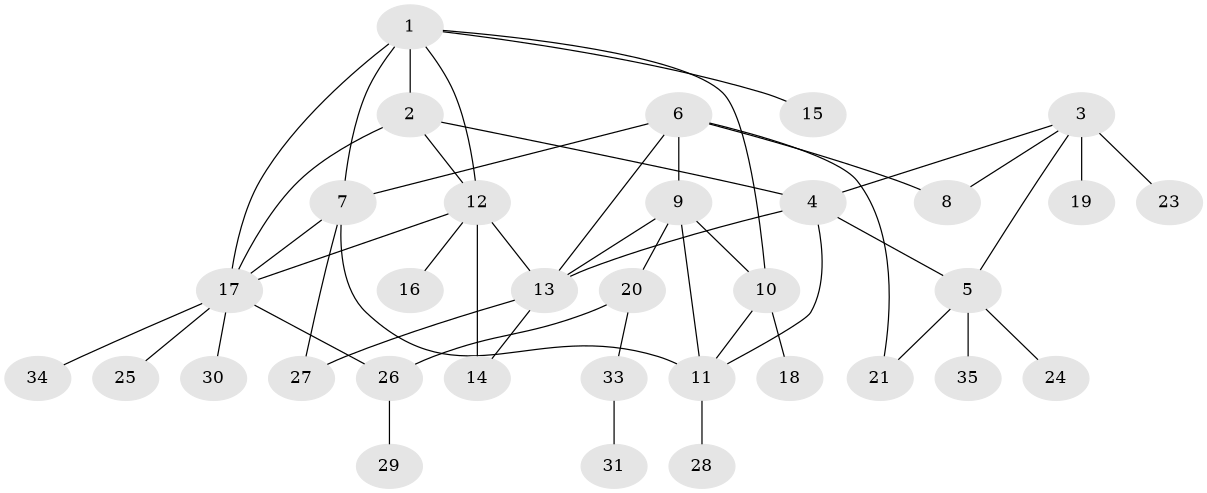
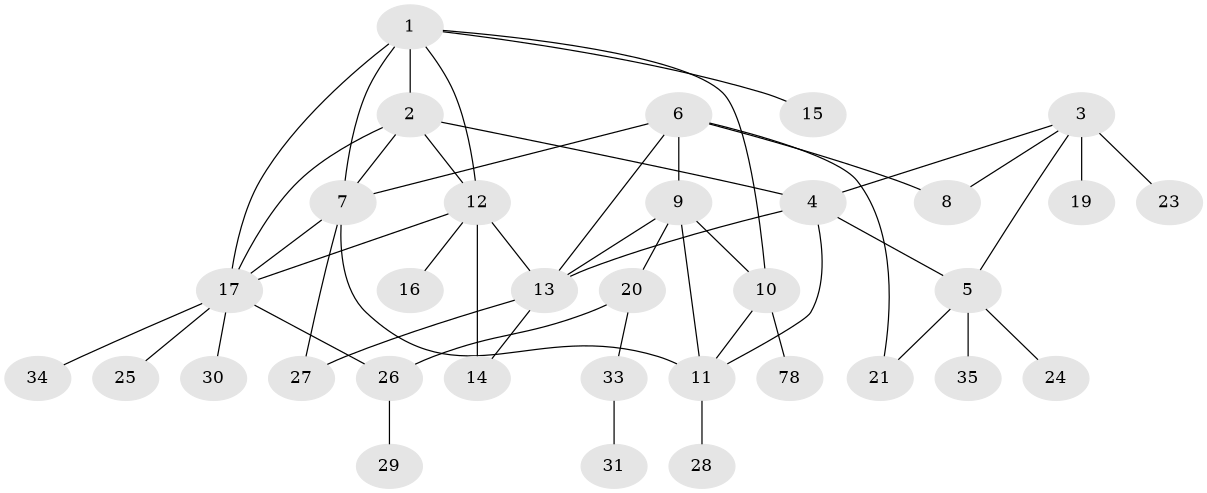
edge "2" -- "7": added
node "18": label "18" -> "78"
